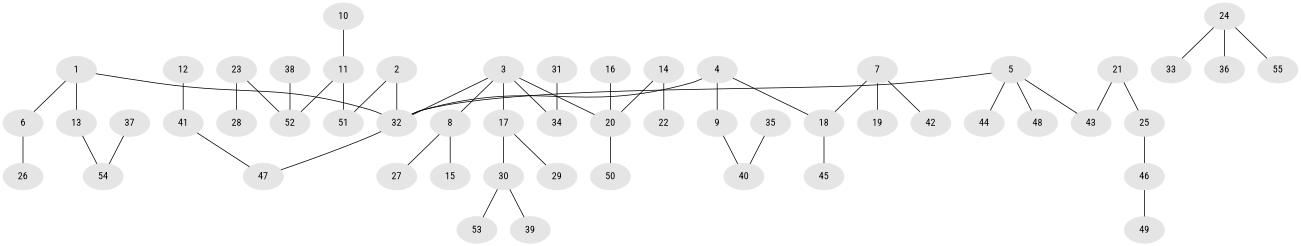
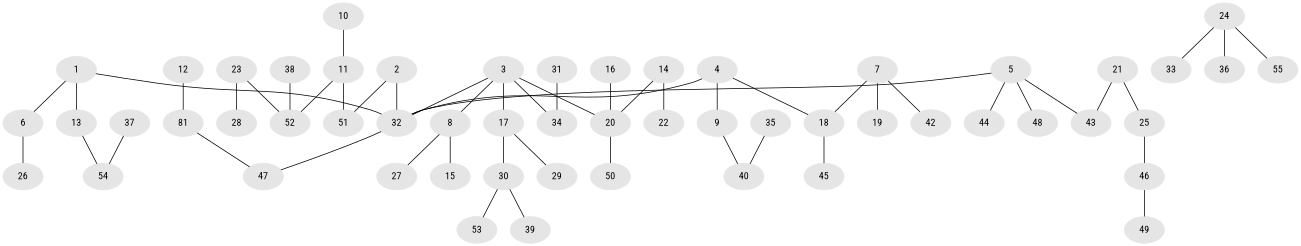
node "41": label "41" -> "81"
